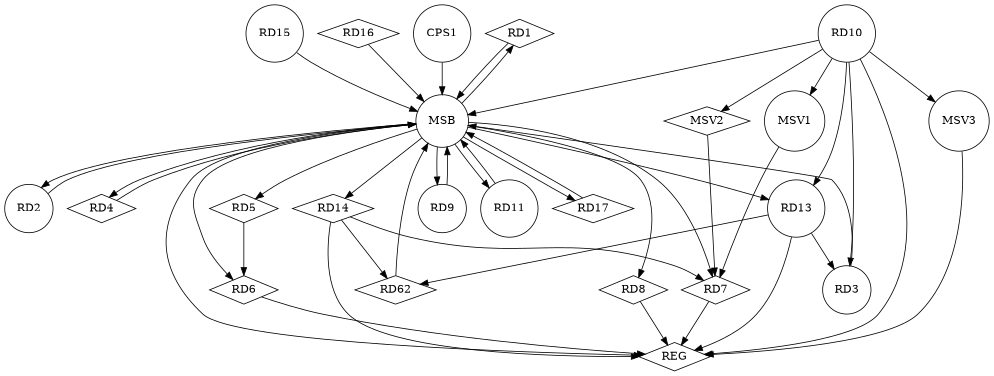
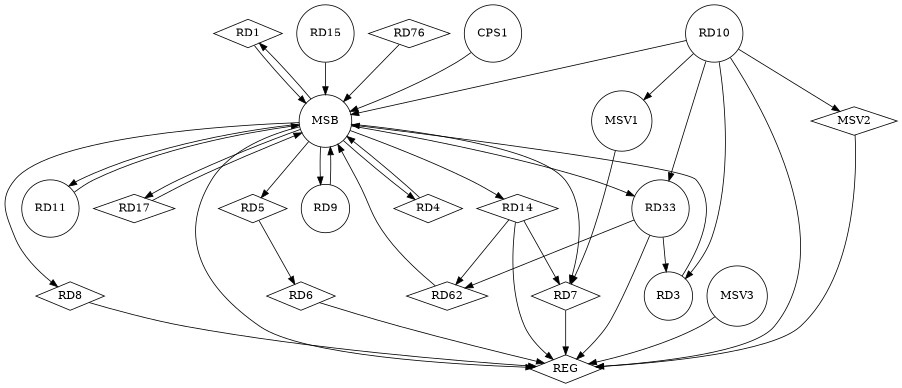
node "RD16": label "RD16" -> "RD76"
edge "RD10" -> "MSV3": removed
edge "MSB" -> "RD6": removed
edge "MSV2" -> "RD7": now "MSV2" -> "REG"
node "RD2": removed
node "RD13": label "RD13" -> "RD33"
